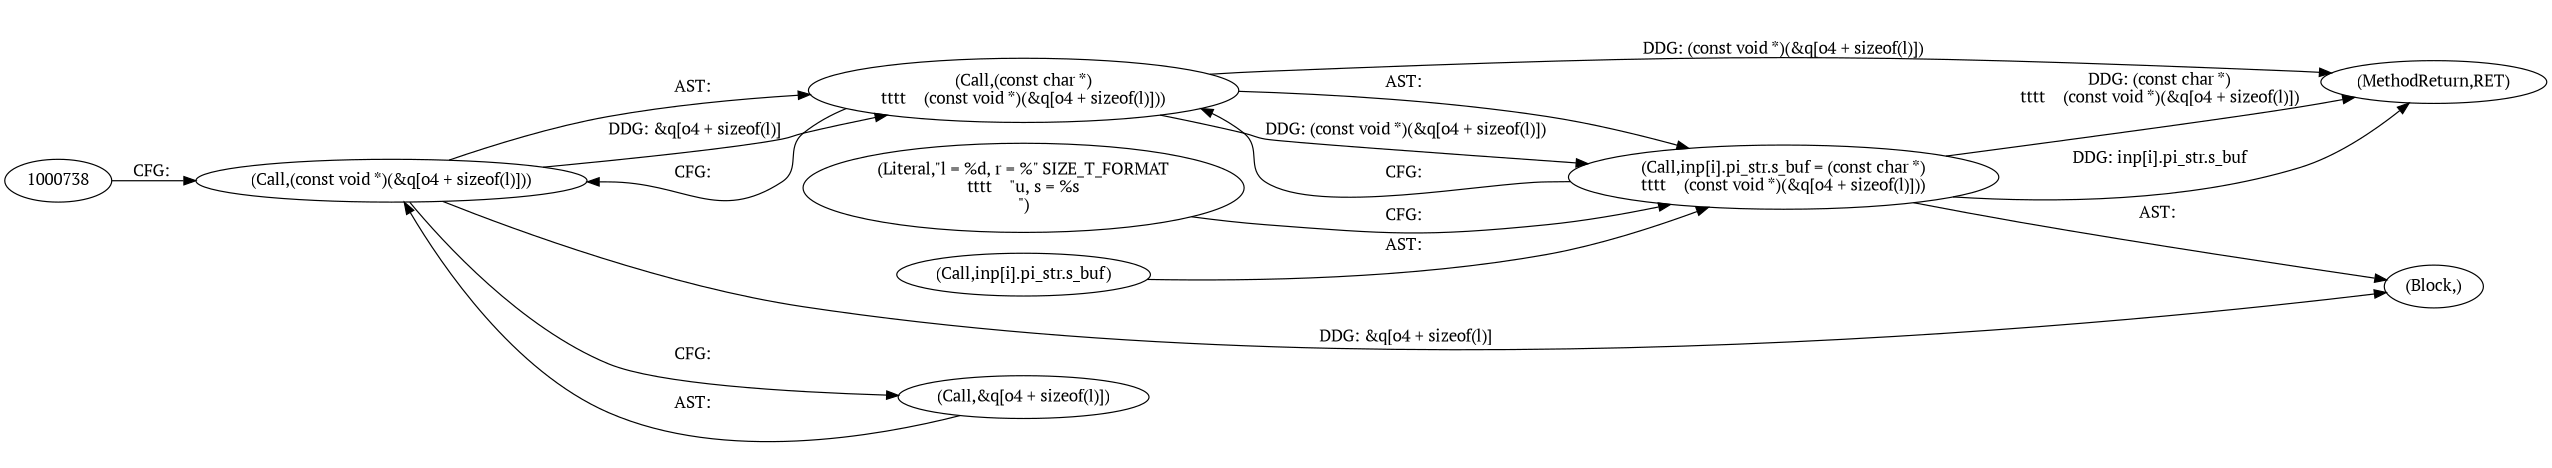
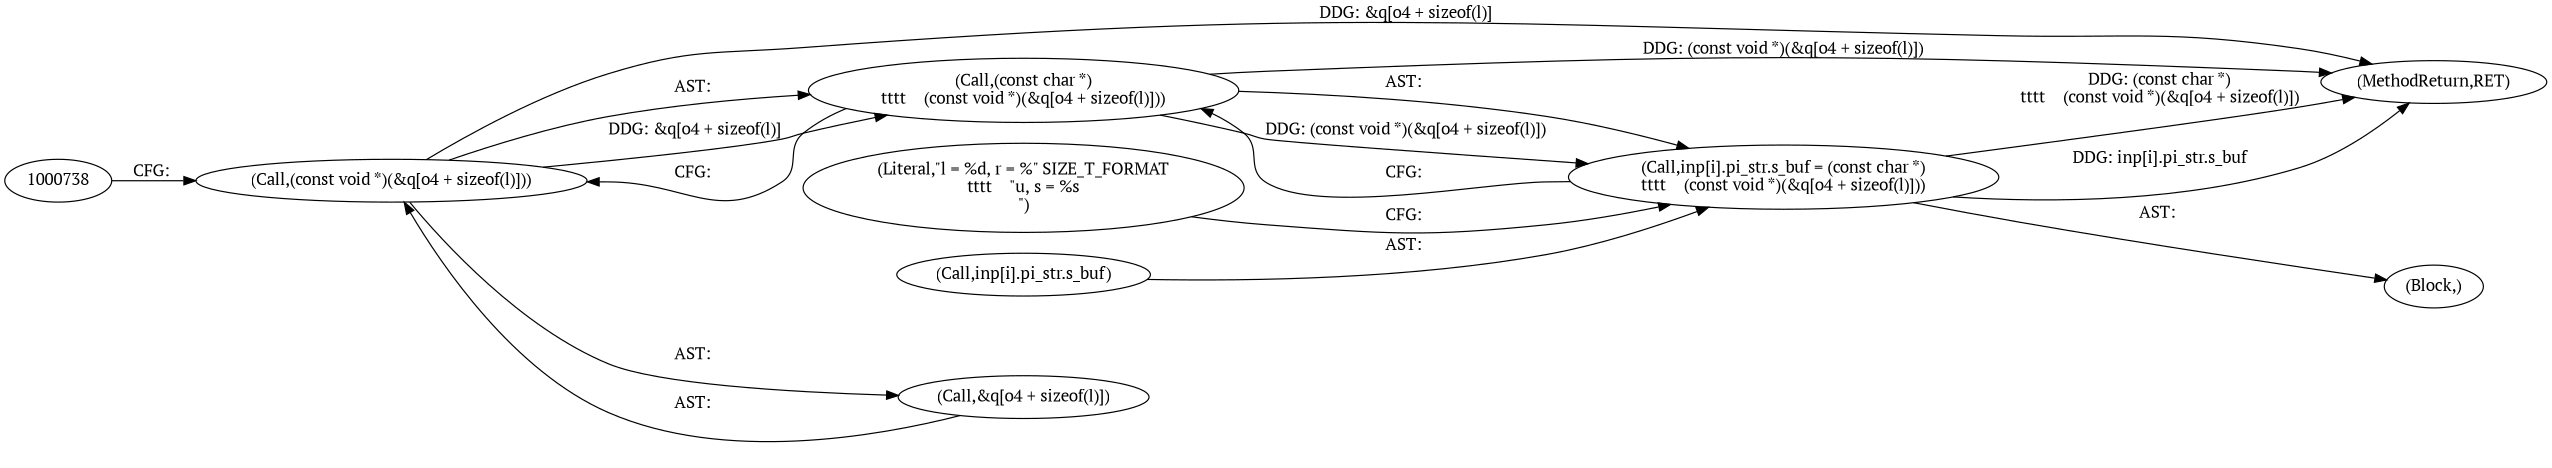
edge "(Call,(const void *)(&q[o4 + sizeof(l)]))" -> "(Block,)": now "(Call,(const void *)(&q[o4 + sizeof(l)]))" -> "(MethodReturn,RET)"
edge "(Call,(const void *)(&q[o4 + sizeof(l)]))" -> "(Call,&q[o4 + sizeof(l)])": label "CFG: " -> "AST: "
